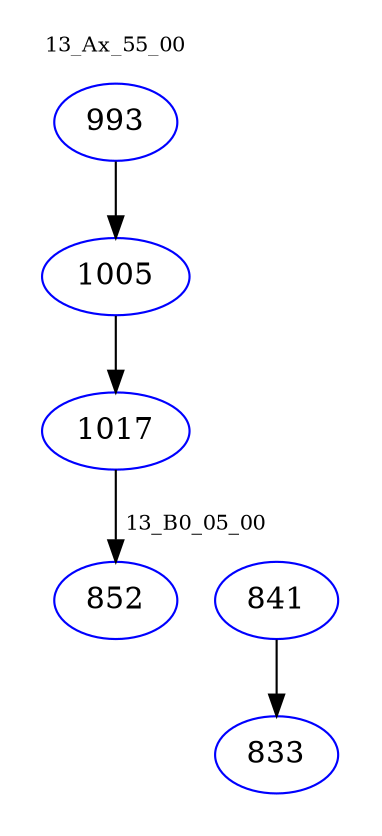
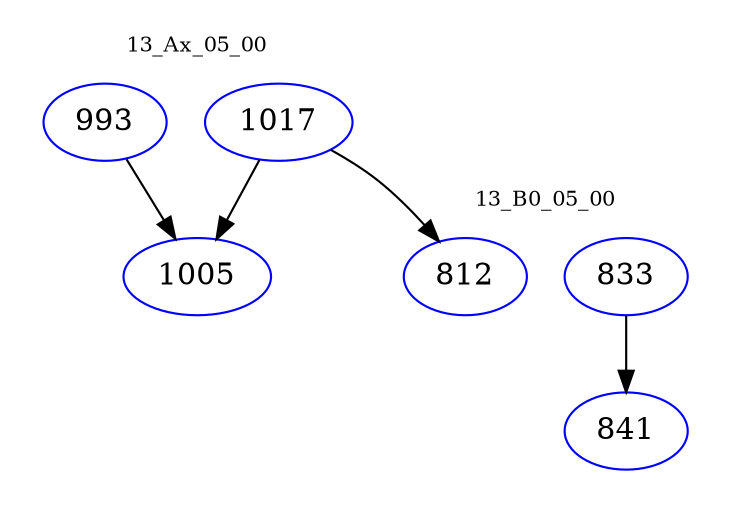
cluster "13_Ax_55_00": label "13_Ax_55_00" -> "13_Ax_05_00"
edge "1005" -> "1017": reversed
node "852": label "852" -> "812"
edge "841" -> "833": reversed
